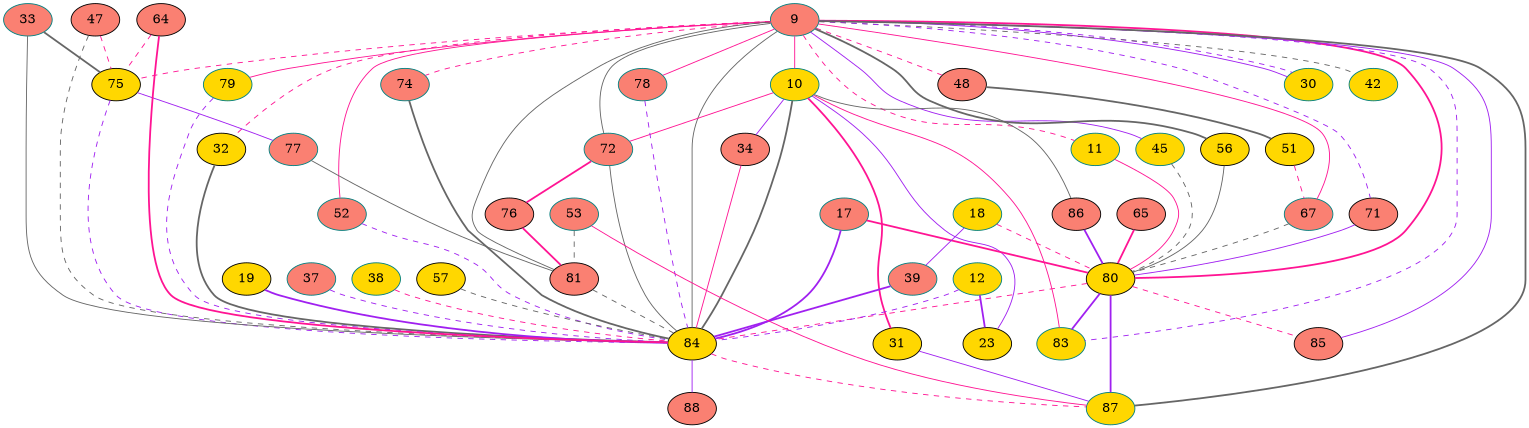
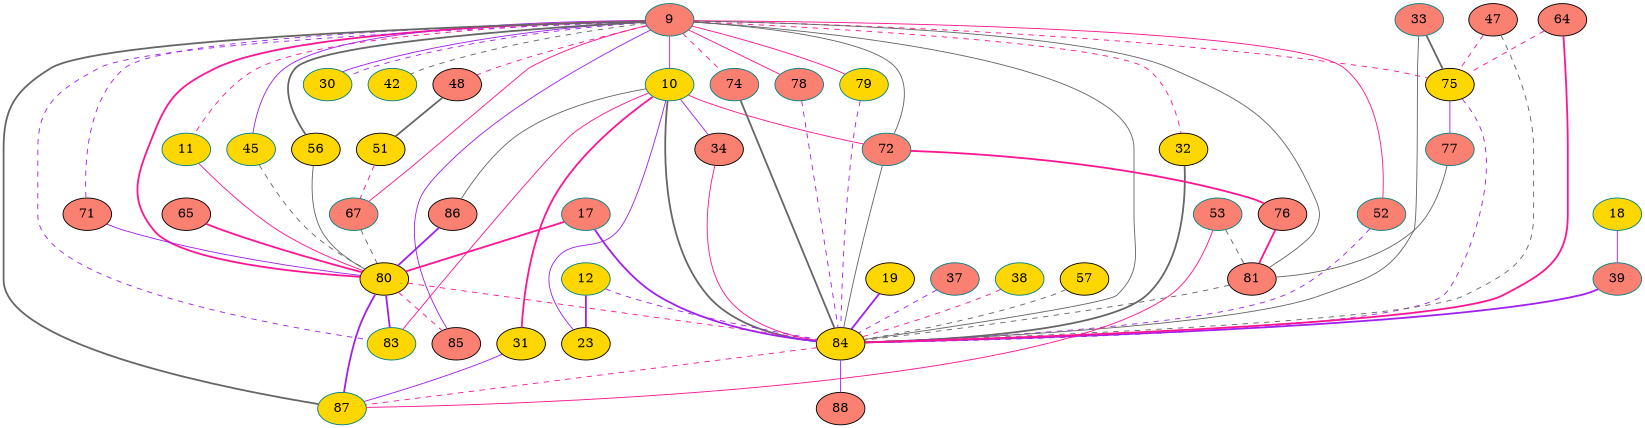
edge "18" -- "80": removed
